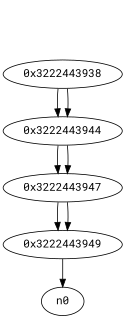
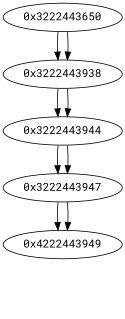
node "0x3222443650": added
node "0x3222443949": label "0x3222443949" -> "0x4222443949"
node "n0": removed
